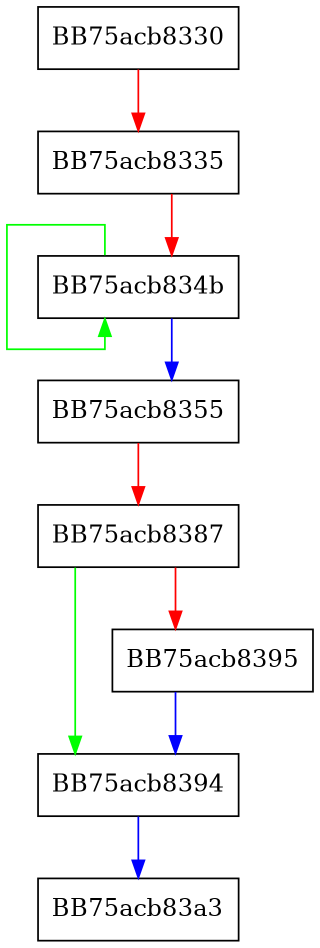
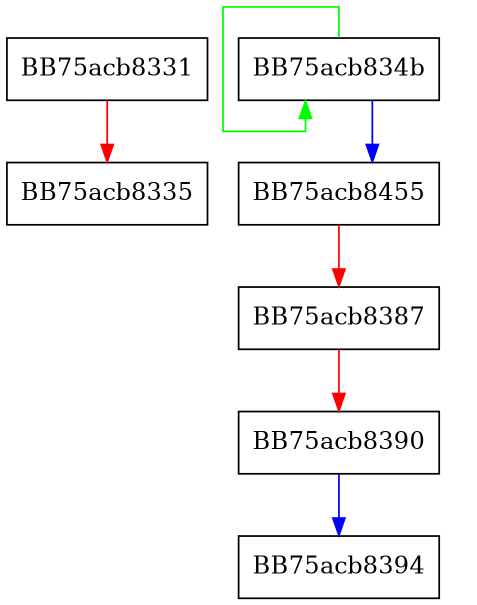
node "BB75acb8330": label "BB75acb8330" -> "BB75acb8331"
edge "BB75acb8335" -> "BB75acb834b": removed
node "BB75acb8355": label "BB75acb8355" -> "BB75acb8455"
edge "BB75acb8387" -> "BB75acb8394": removed
node "BB75acb8395": label "BB75acb8395" -> "BB75acb8390"
node "BB75acb83a3": removed
